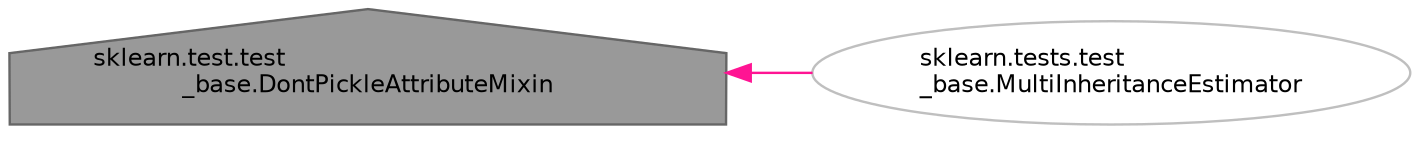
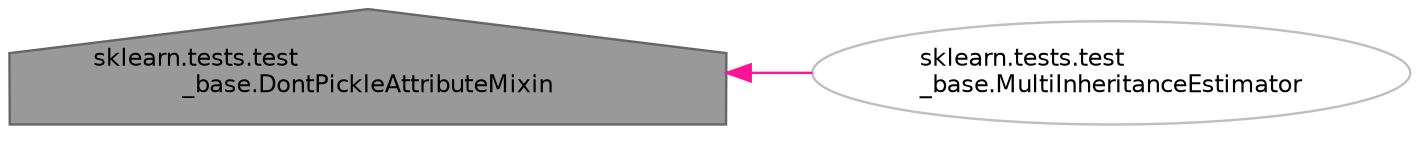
node "sklearn.test.test _base.DontPickleAttributeMixin": label "sklearn.test.test _base.DontPickleAttributeMixin" -> "sklearn.tests.test _base.DontPickleAttributeMixin"
